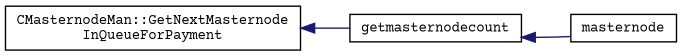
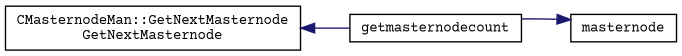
node "CMasternodeMan::GetNextMasternode InQueueForPayment": label "CMasternodeMan::GetNextMasternode InQueueForPayment" -> "CMasternodeMan::GetNextMasternode GetNextMasternode"
edge "masternode" -> "getmasternodecount": reversed
